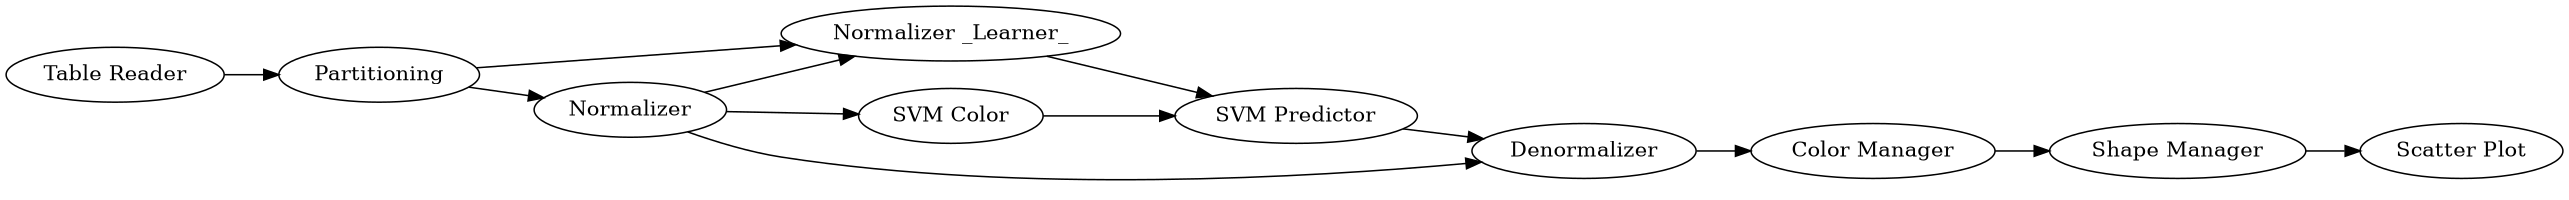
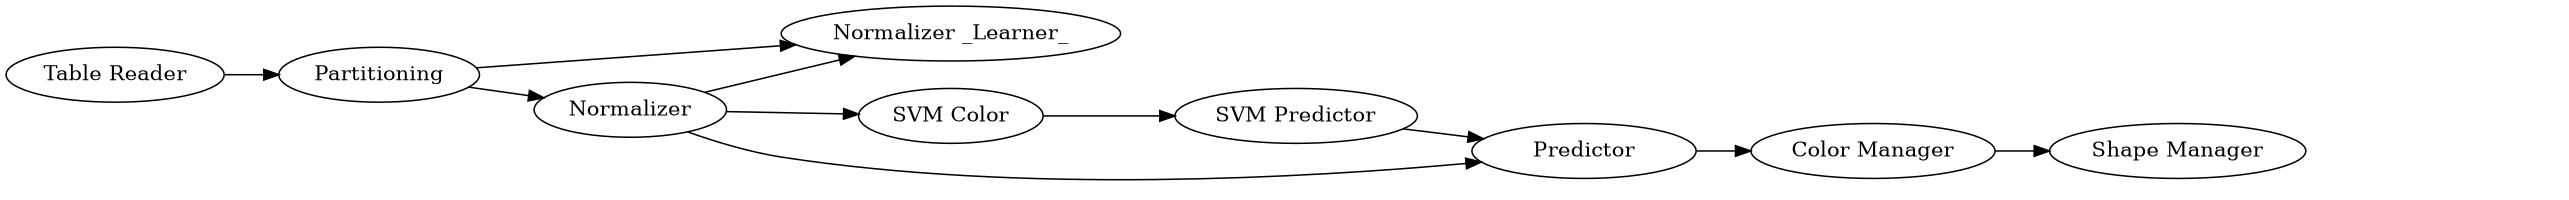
edge "Normalizer _Learner_" -> "SVM Predictor": removed
node "Denormalizer": label "Denormalizer" -> "Predictor"
node "Scatter Plot": removed
